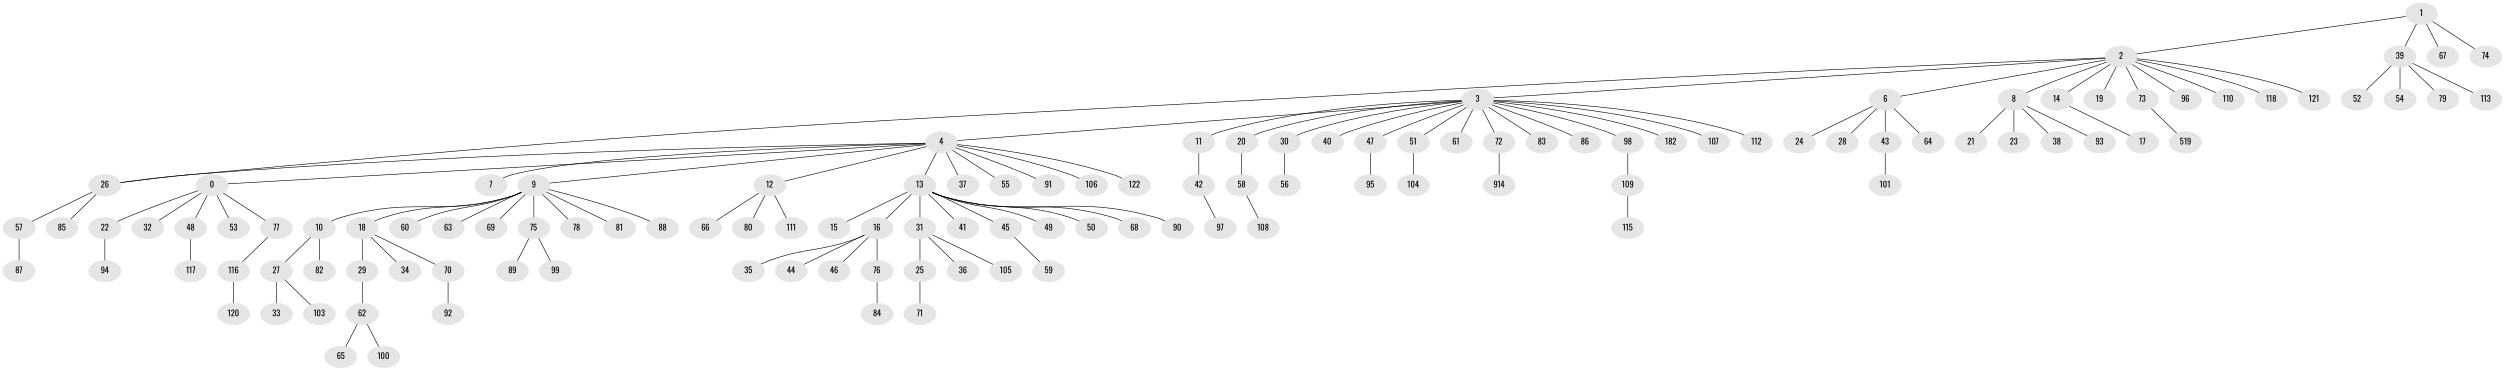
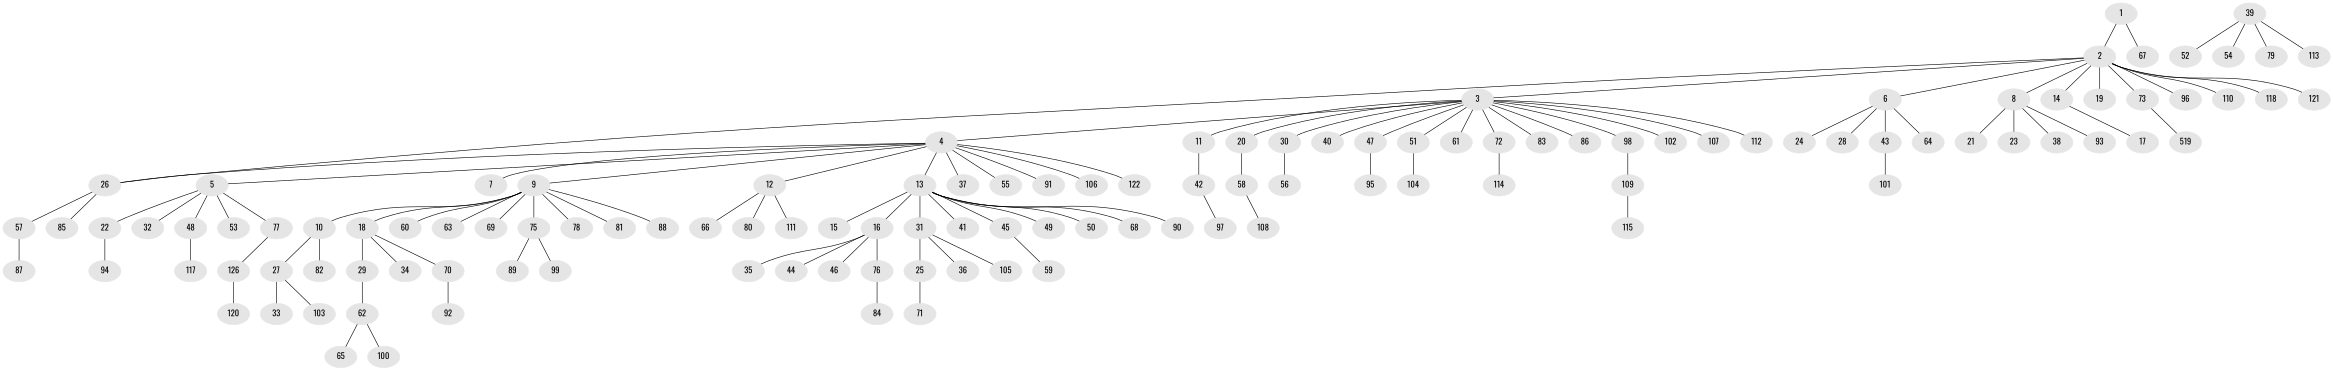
edge "1" -- "39": removed
node "74": removed
node "182": label "182" -> "102"
node "0": label "0" -> "5"
node "914": label "914" -> "114"
node "116": label "116" -> "126"
